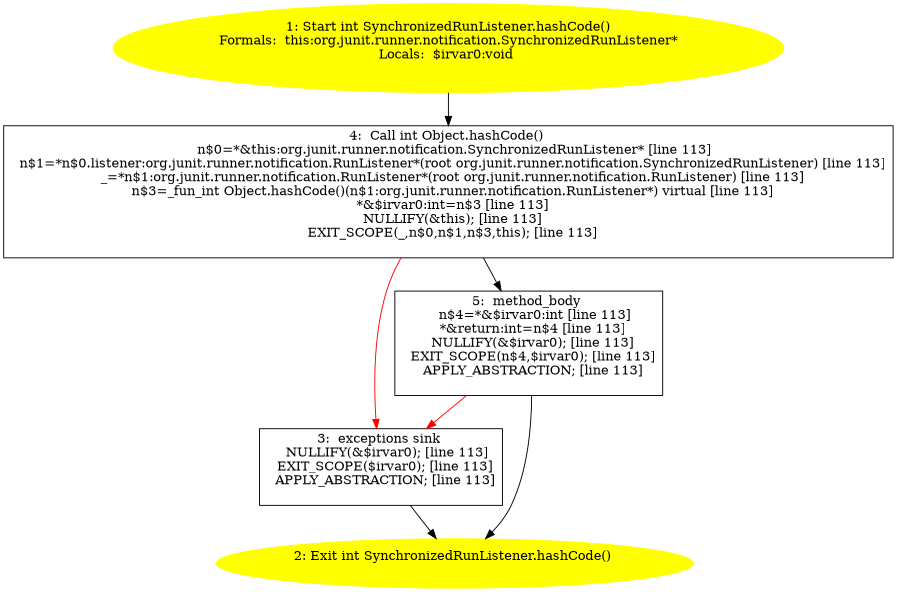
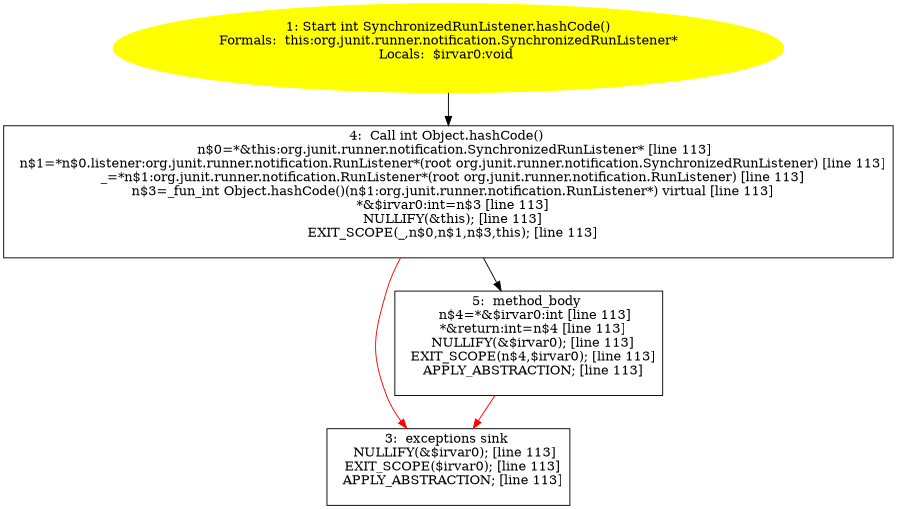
node "2: Exit int SynchronizedRunListener.hashCode()": removed
